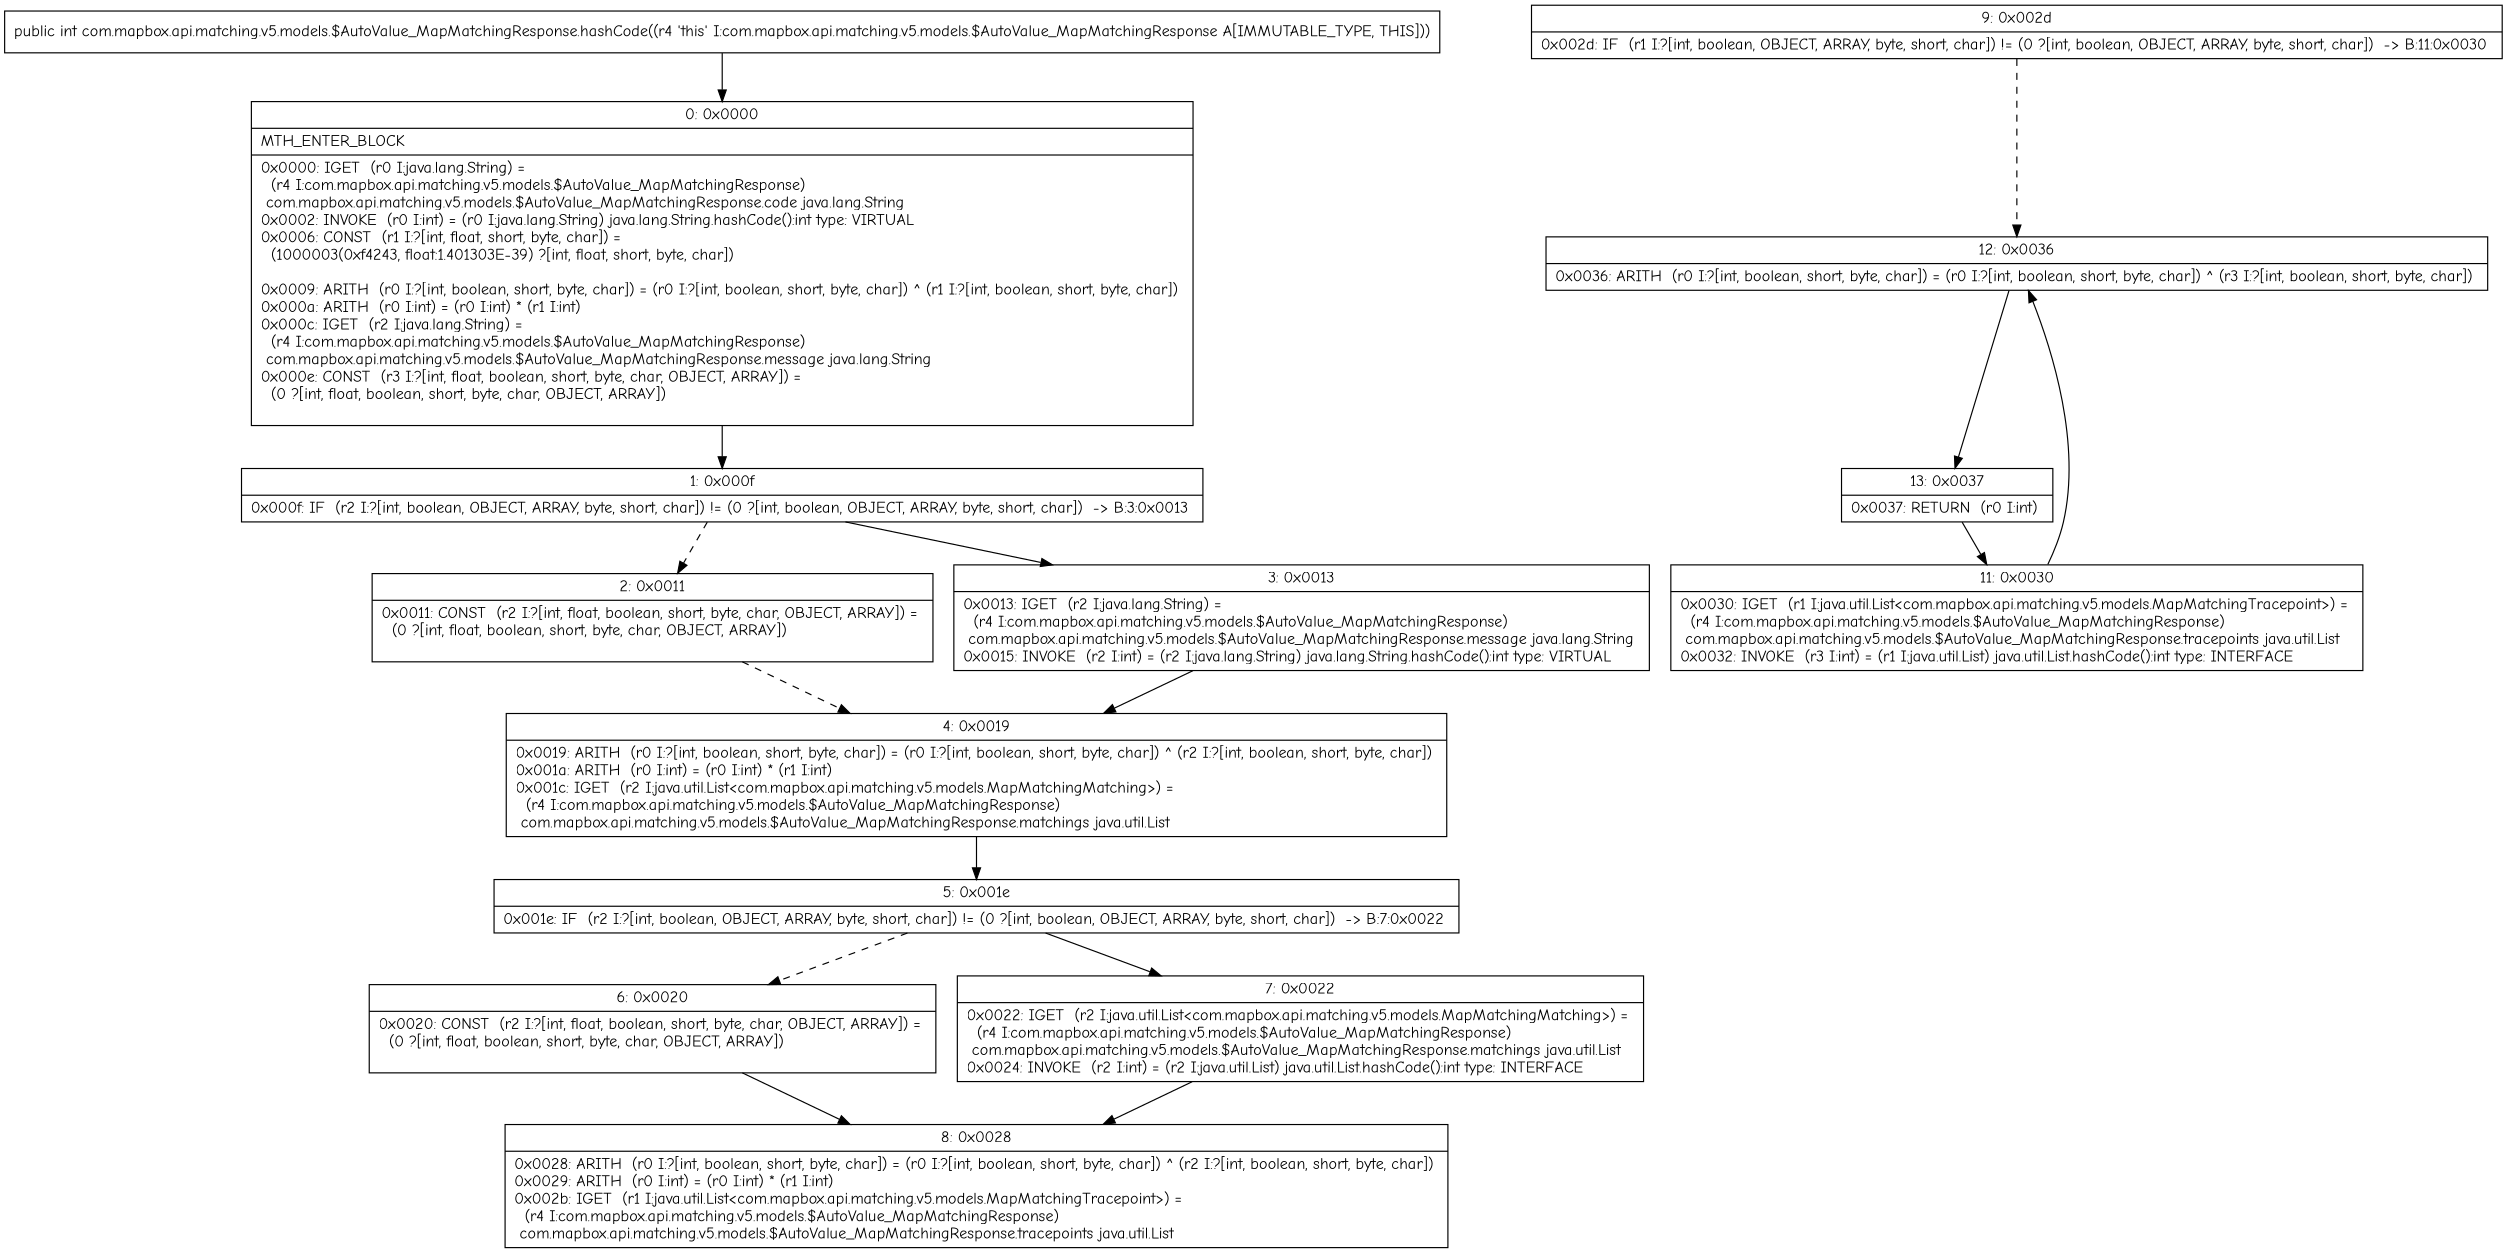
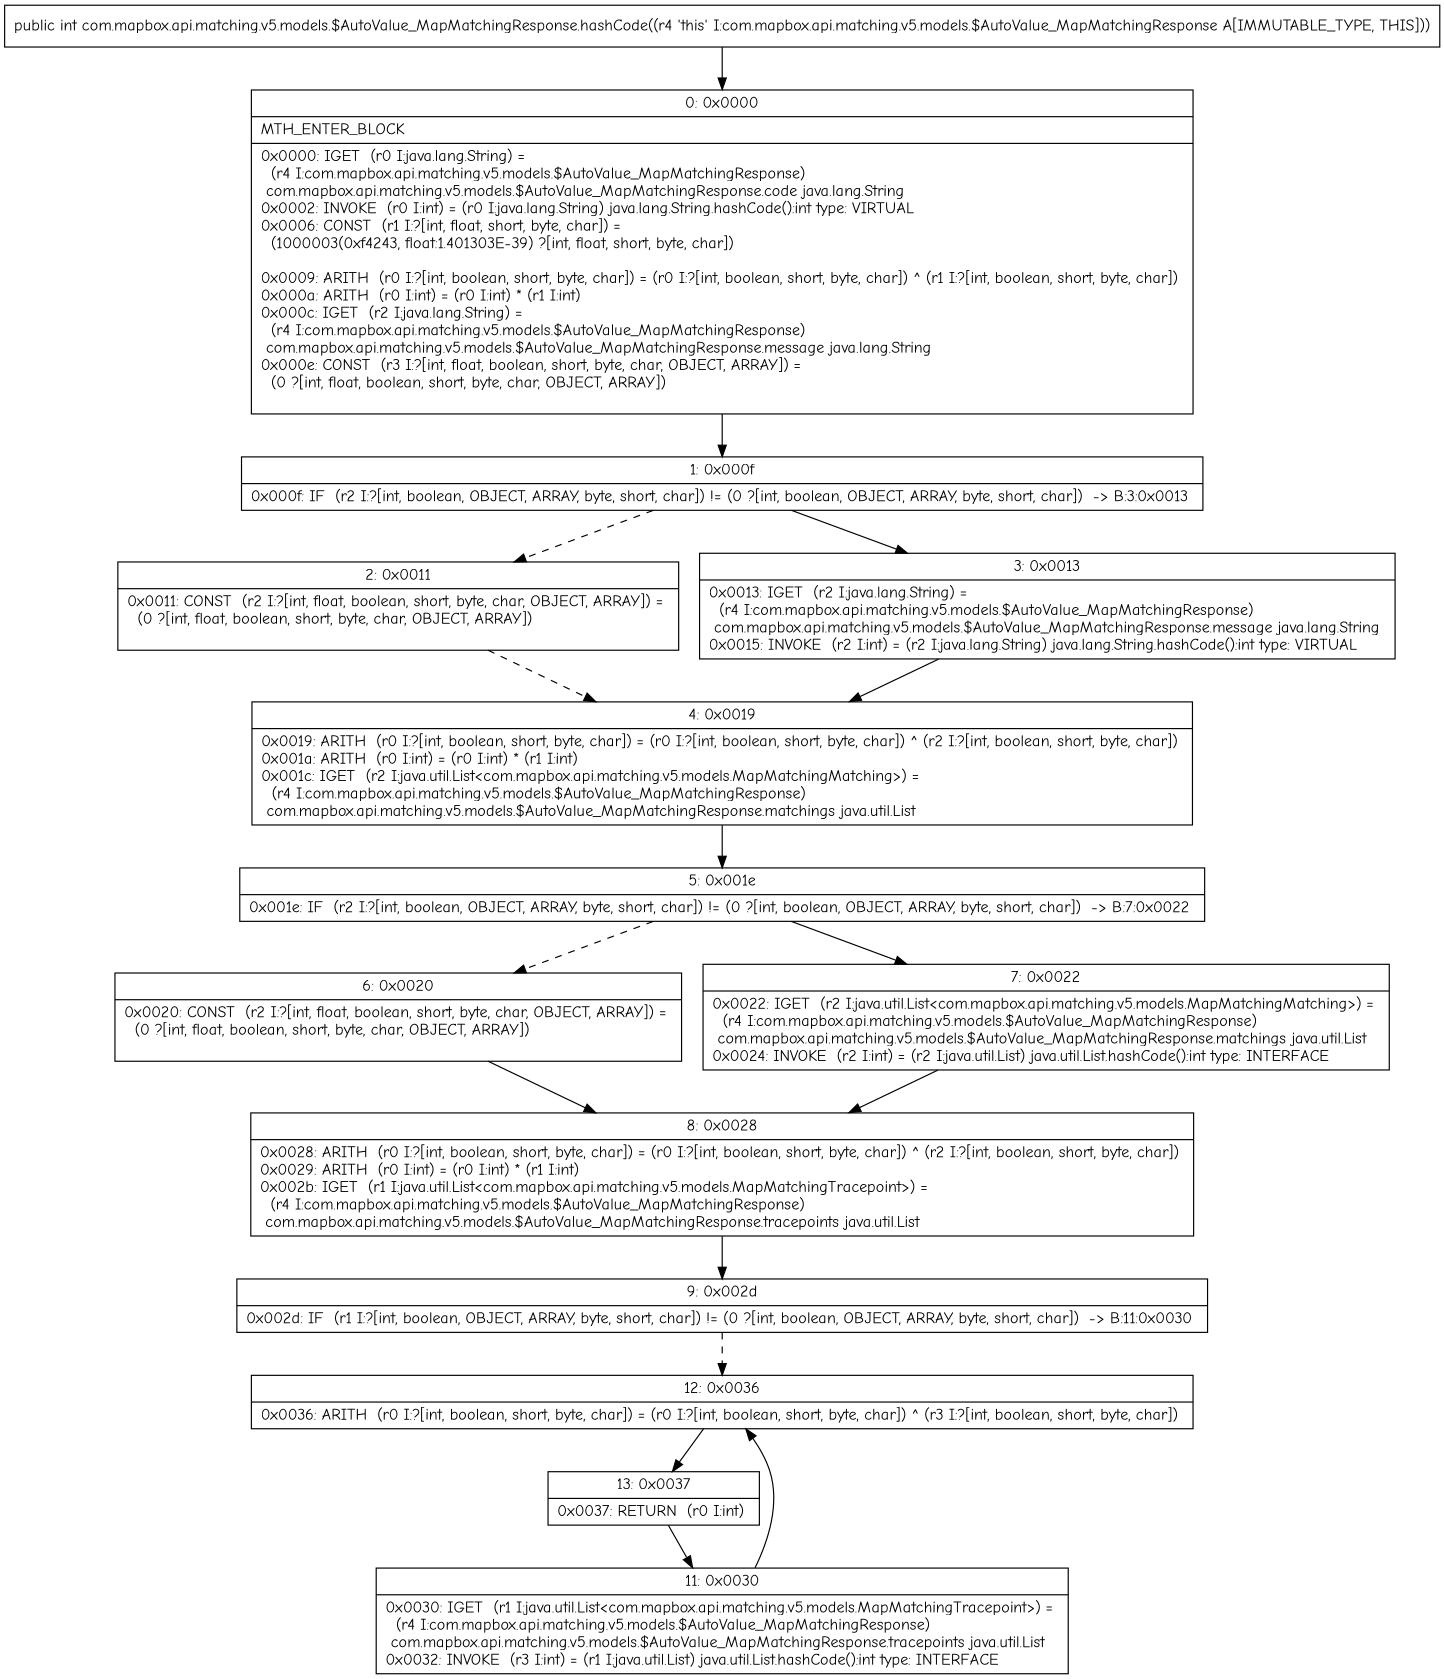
edge "8: 0x0028" -> "9: 0x002d": added
